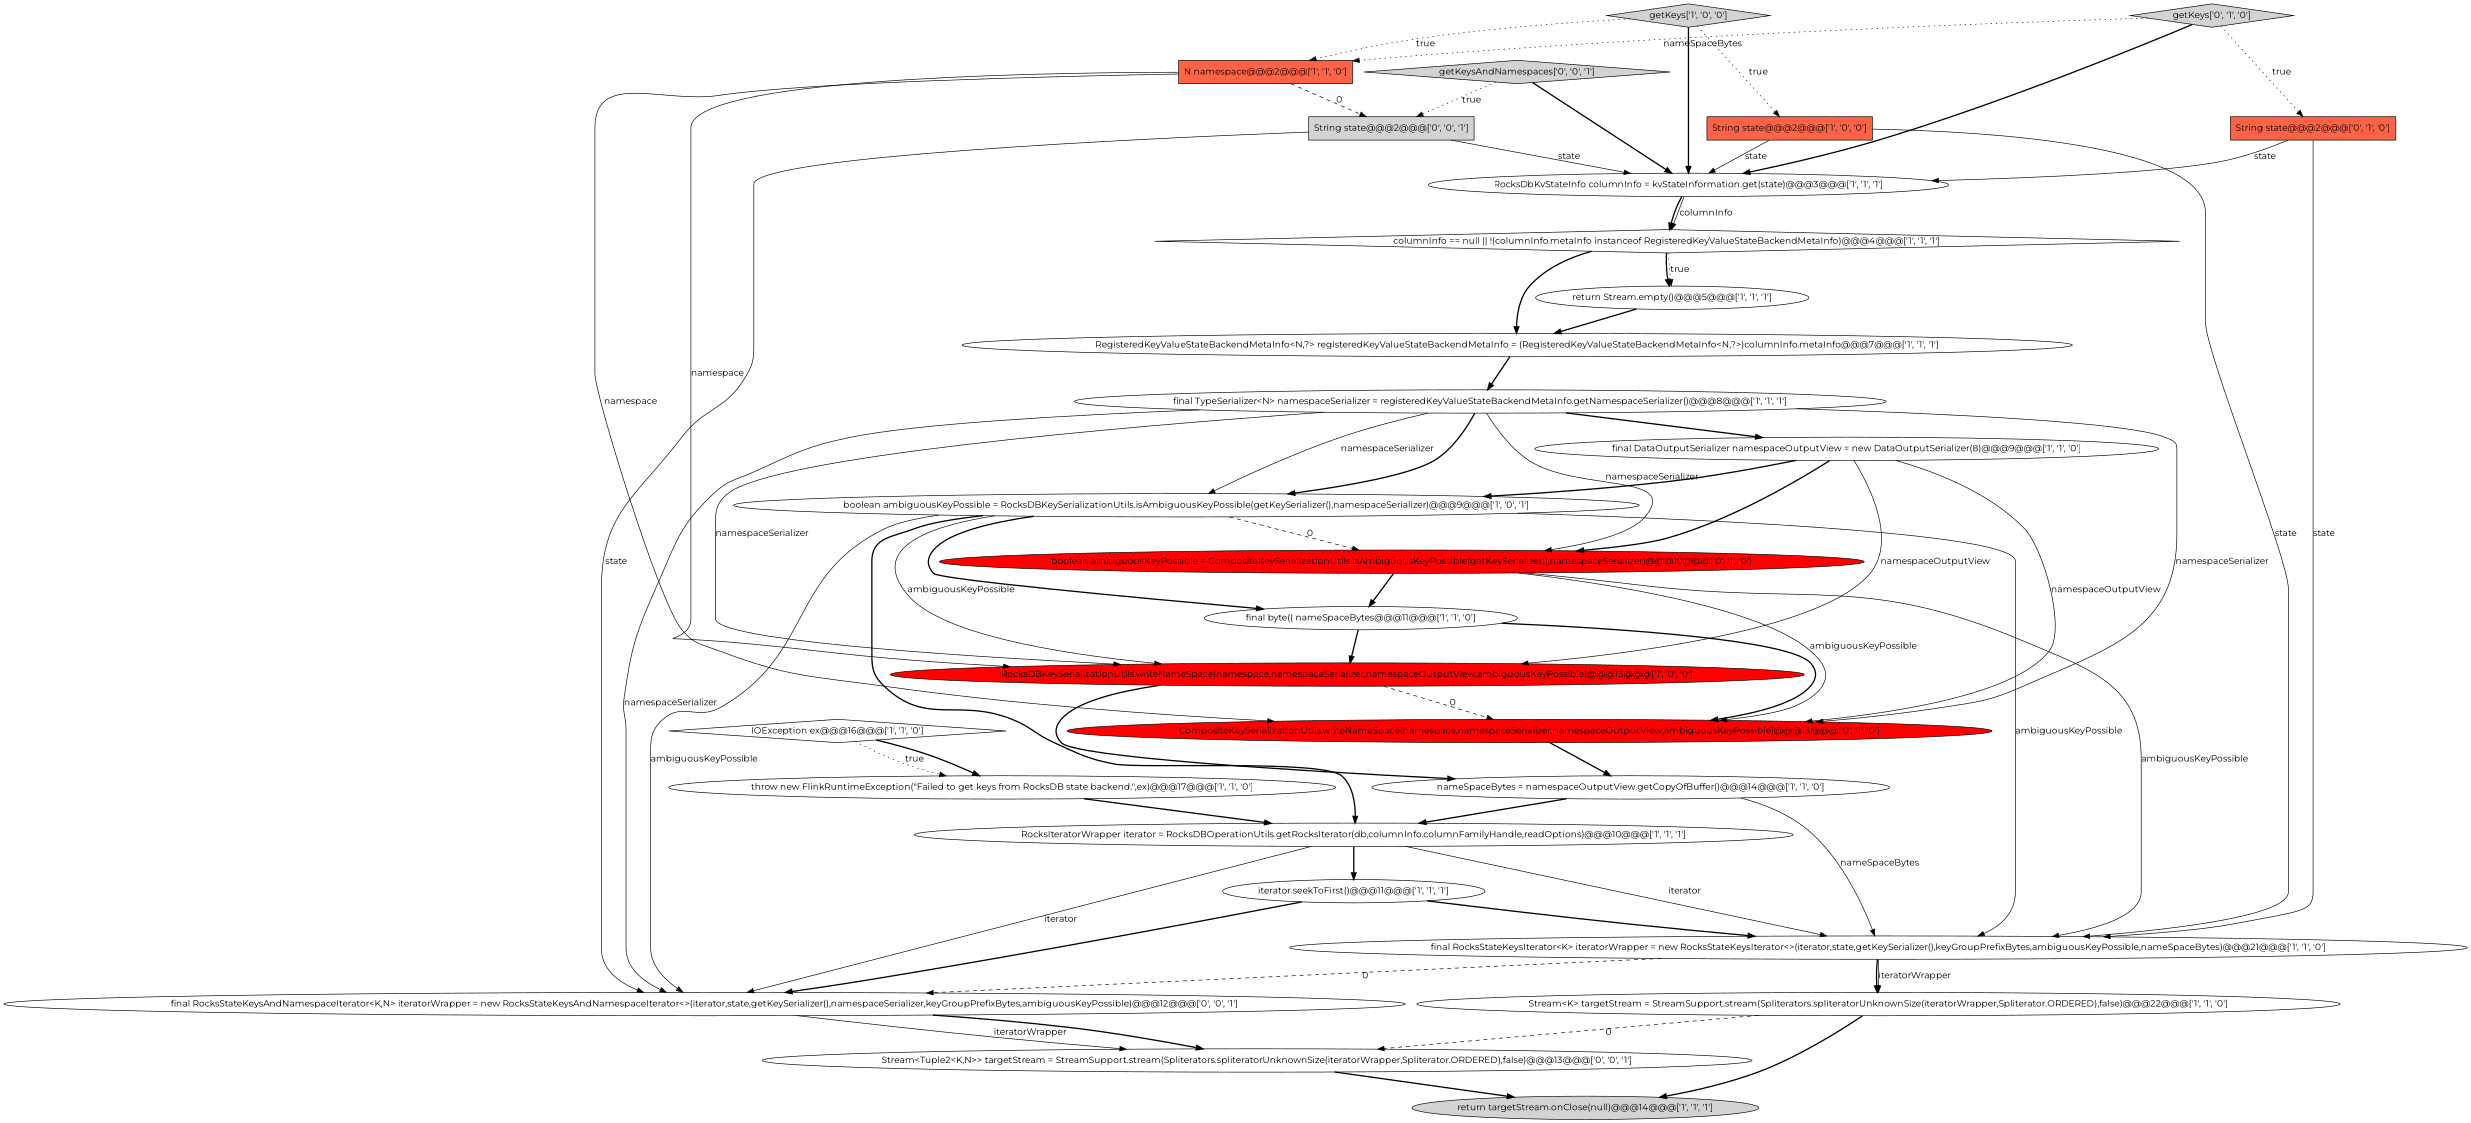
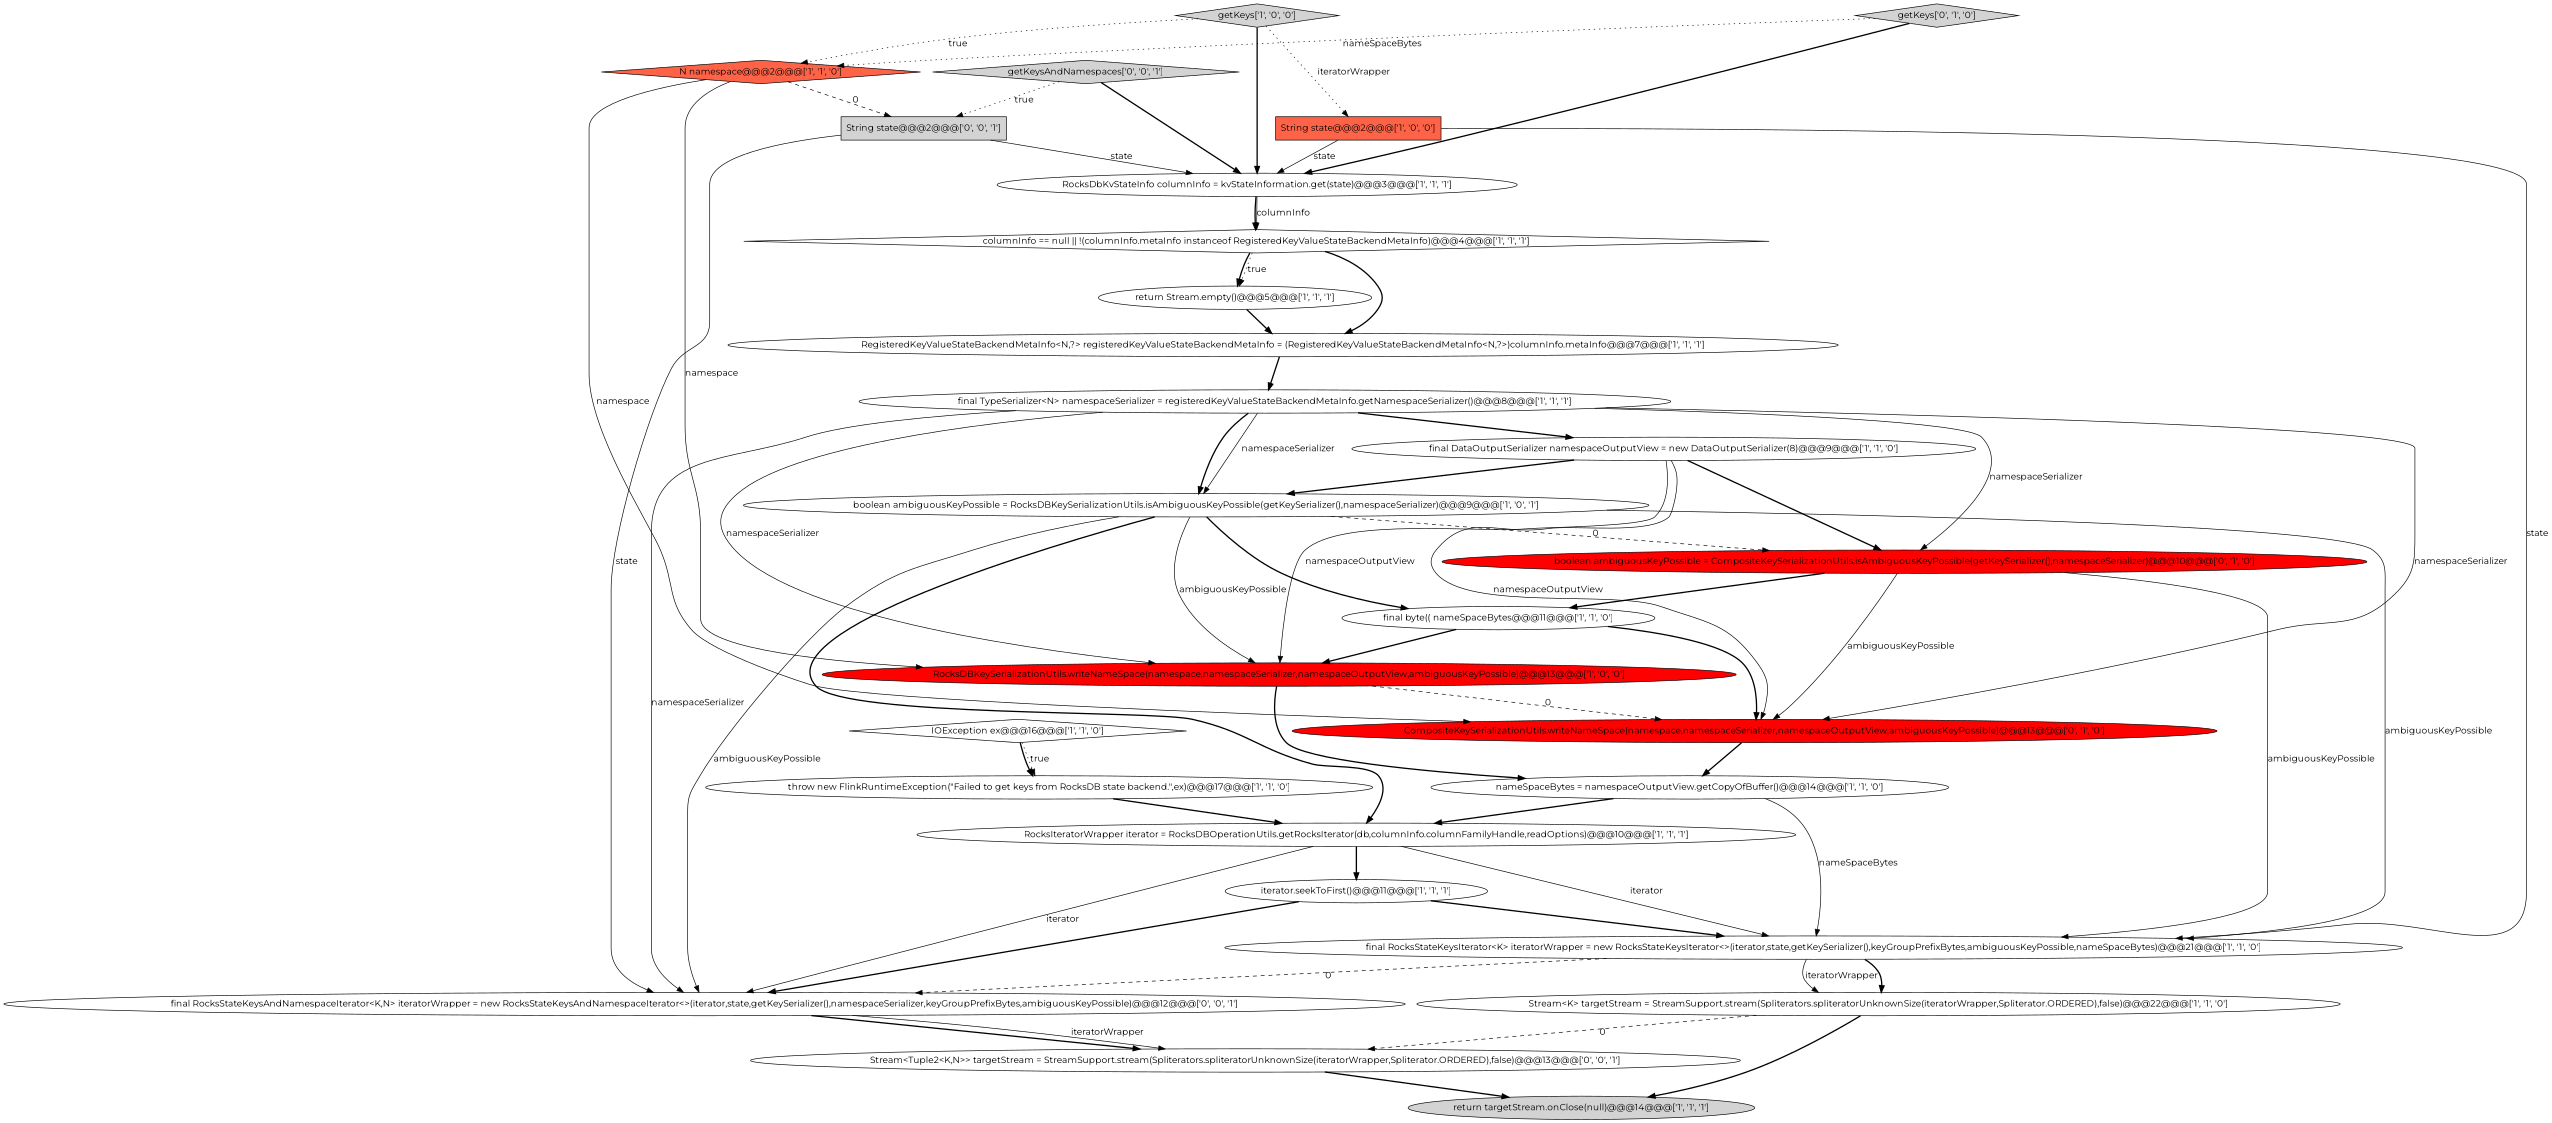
node "N namespace@@@2@@@['1', '1', '0']": shape box -> diamond
edge "getKeys['1', '0', '0']" -> "String state@@@2@@@['1', '0', '0']": label "true" -> "iteratorWrapper"
node "String state@@@2@@@['0', '1', '0']": removed
